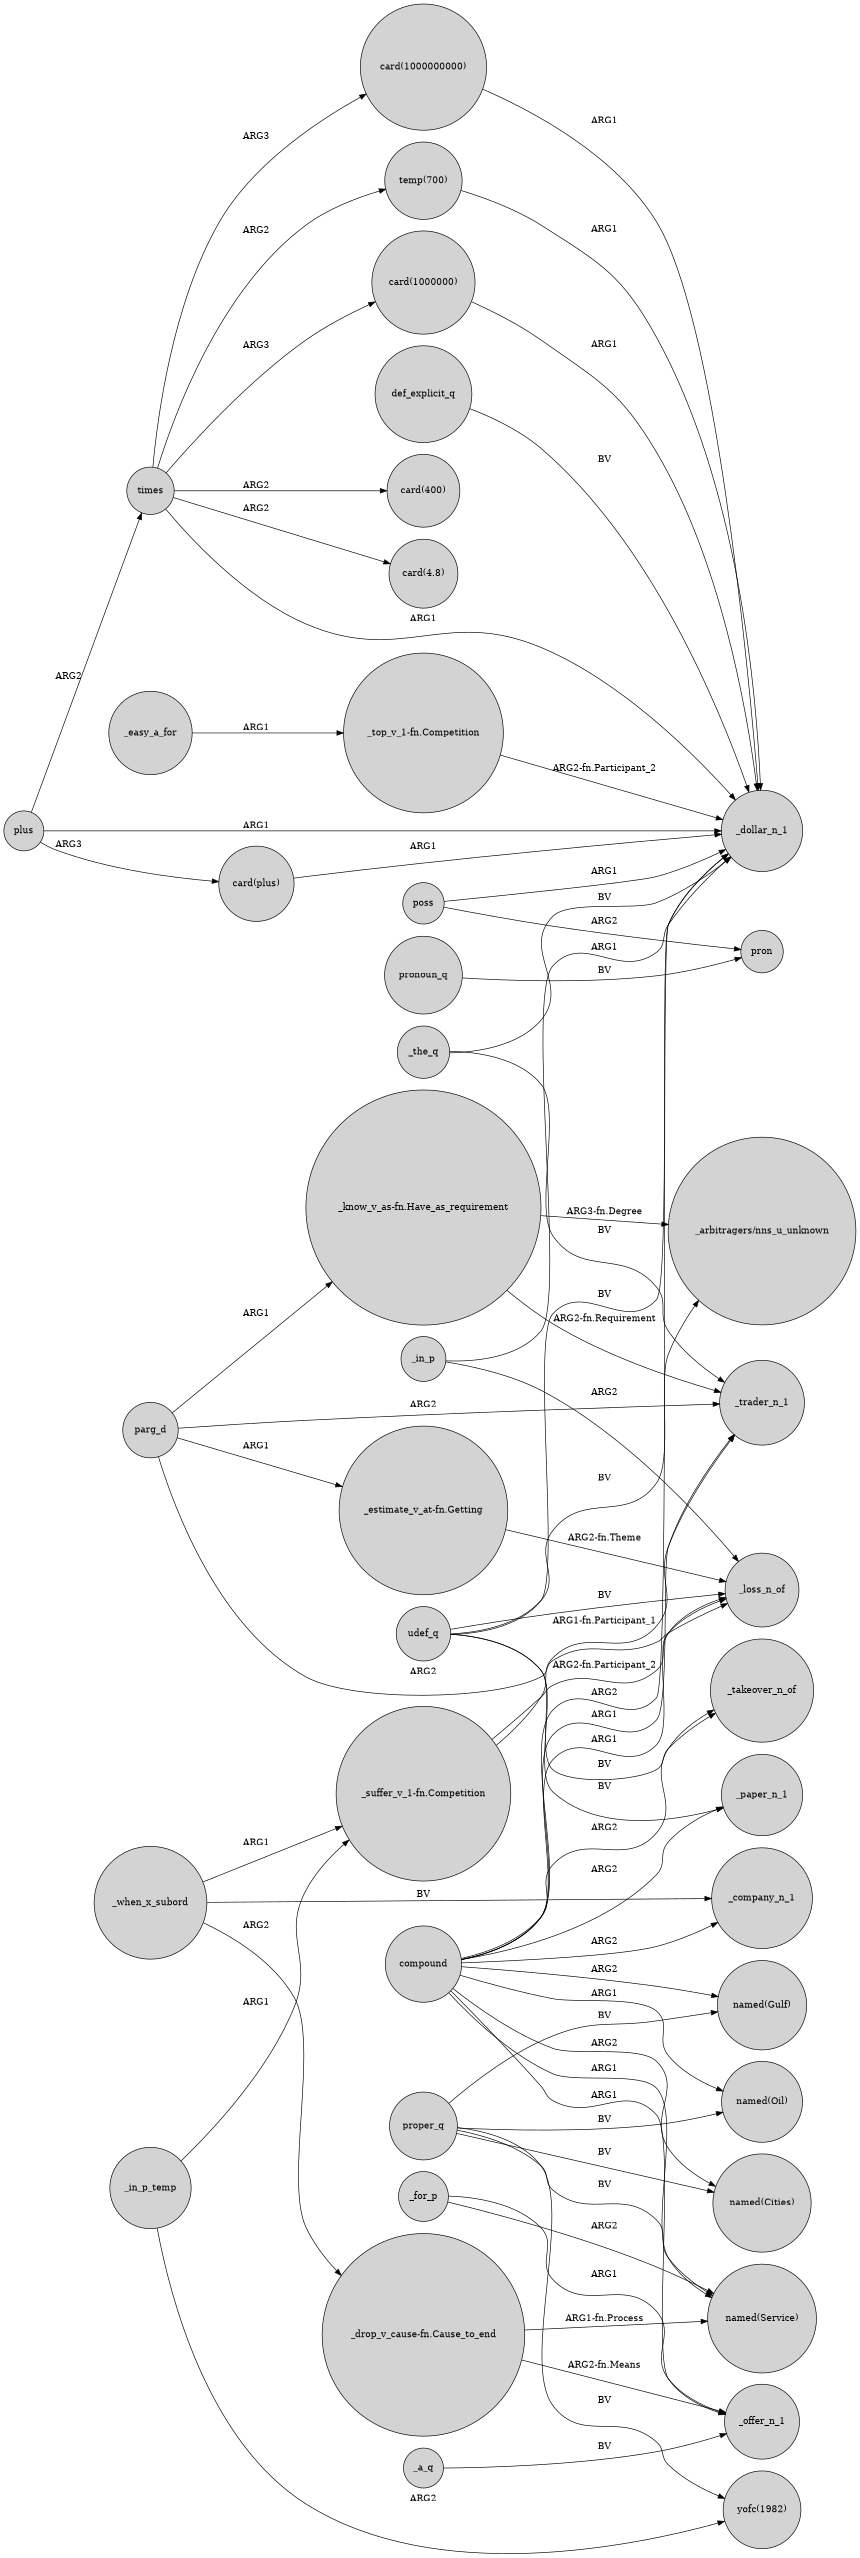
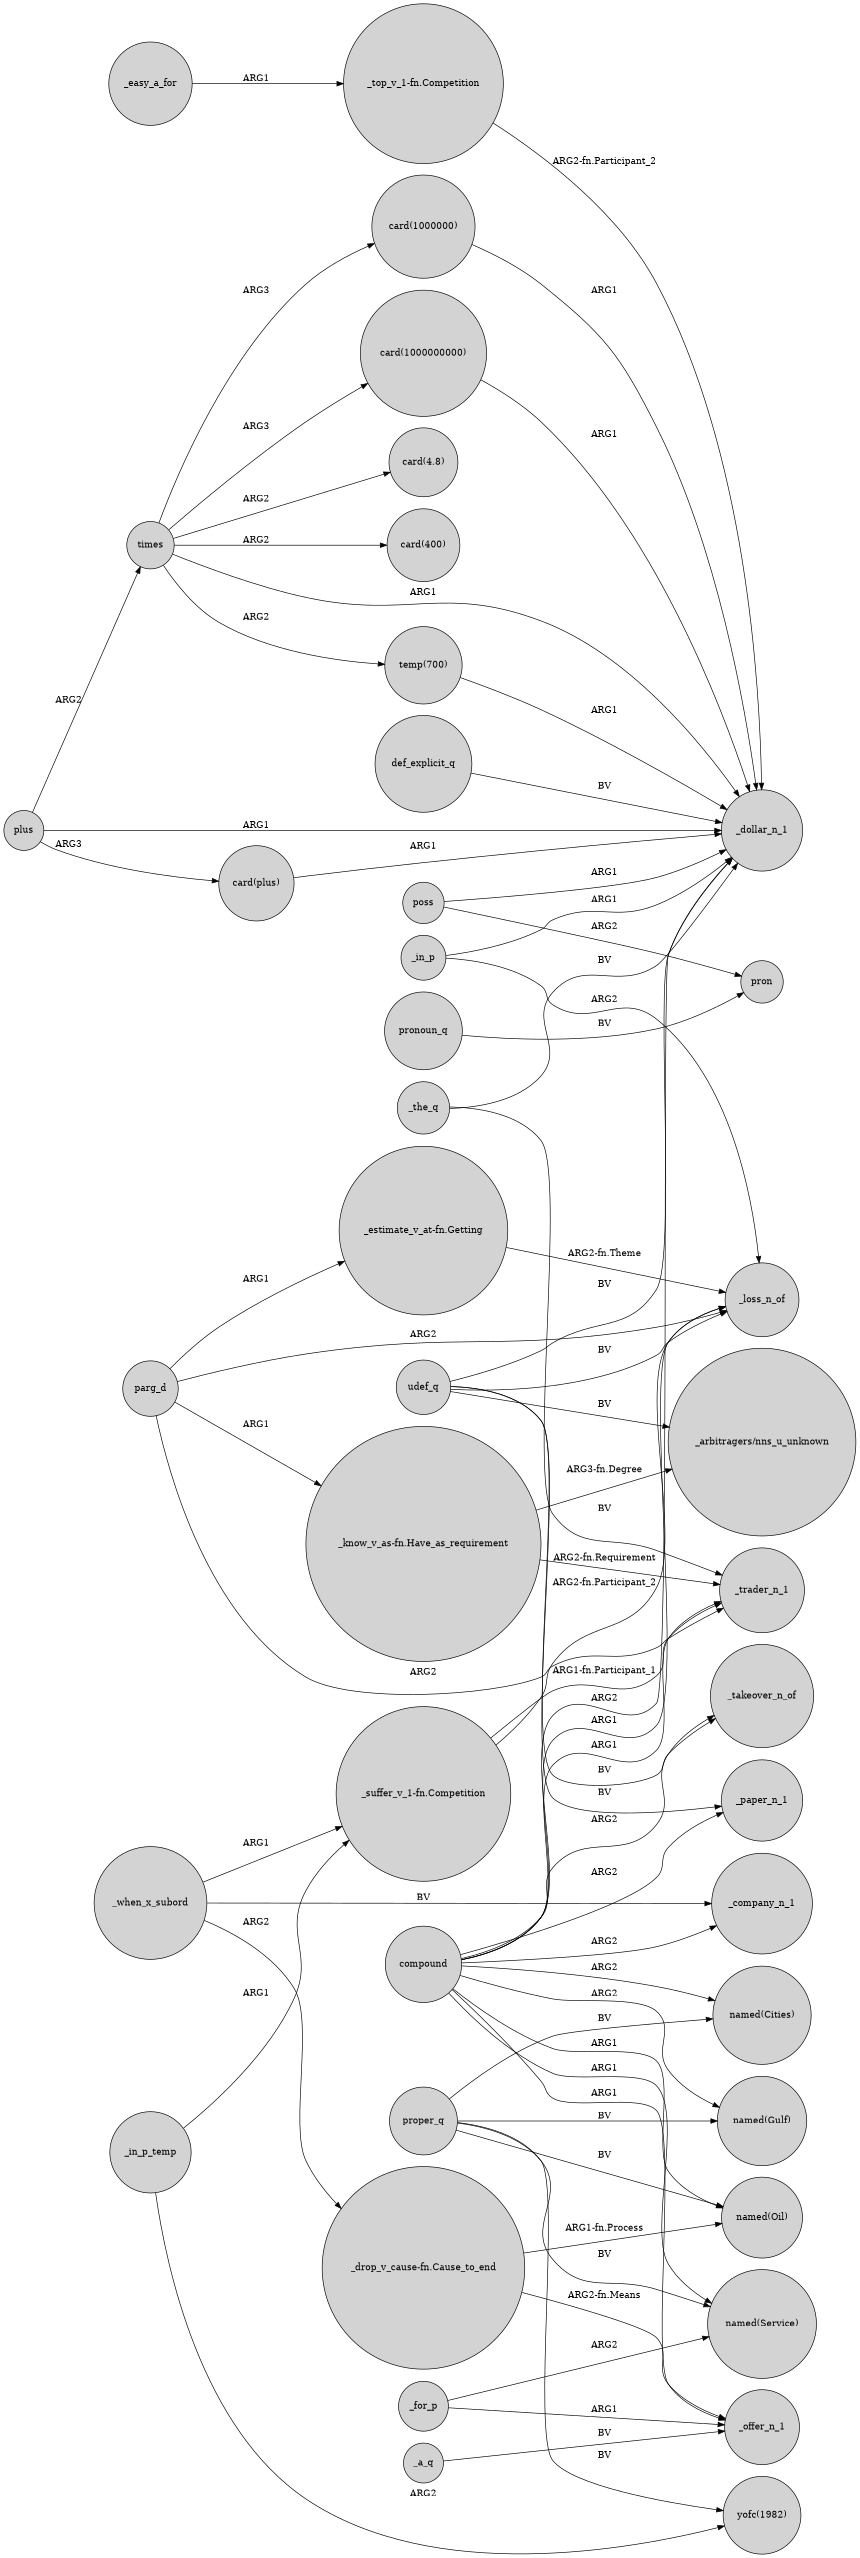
edge "_drop_v_cause-fn.Cause_to_end" -> "named(Service)": now "_drop_v_cause-fn.Cause_to_end" -> "named(Oil)"
